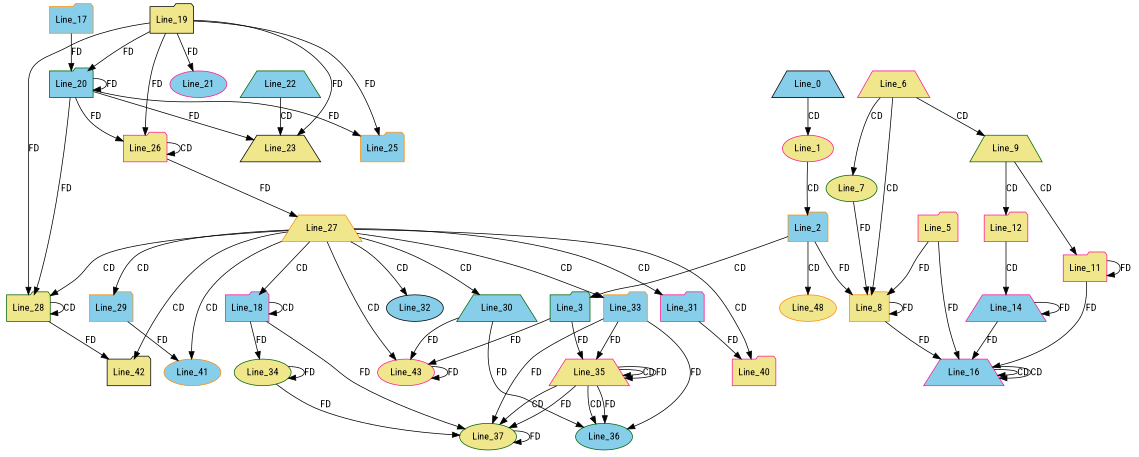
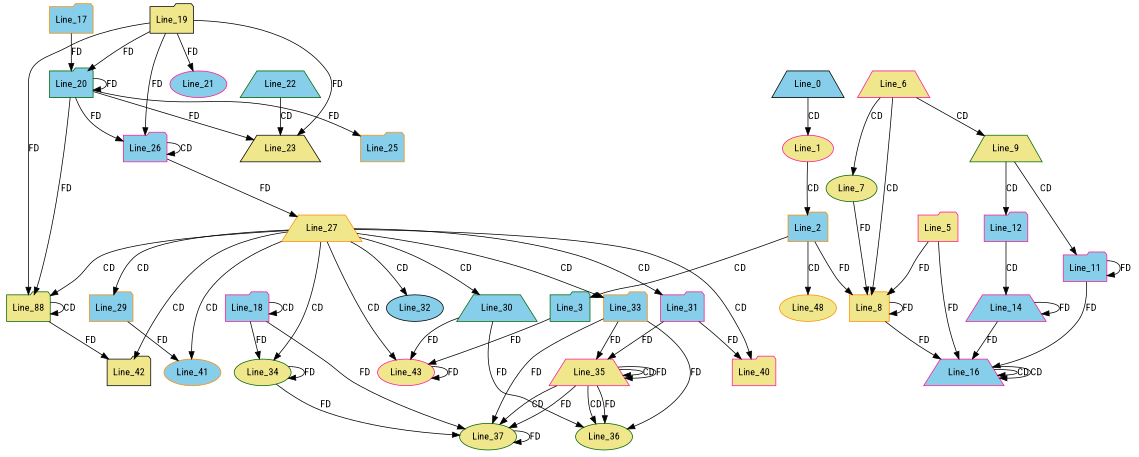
edge "Line_19" -> "Line_25": removed, label "FD"
node "Line_26": fillcolor khaki -> skyblue
node "Line_12": fillcolor khaki -> skyblue
edge "Line_27" -> "Line_18": now "Line_27" -> "Line_34"
node "Line_11": fillcolor khaki -> skyblue
node "Line_28": label "Line_28" -> "Line_88"
edge "Line_3" -> "Line_35": now "Line_31" -> "Line_35"
node "Line_36": fillcolor skyblue -> khaki
